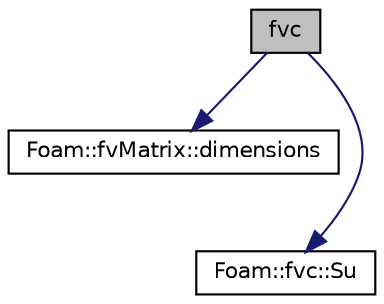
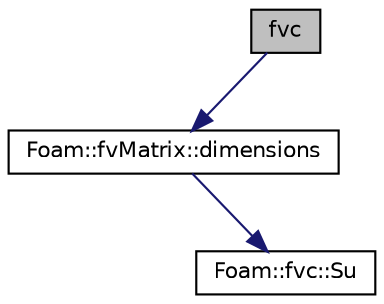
edge "fvc" -> "Foam::fvc::Su": now "Foam::fvMatrix::dimensions" -> "Foam::fvc::Su"
